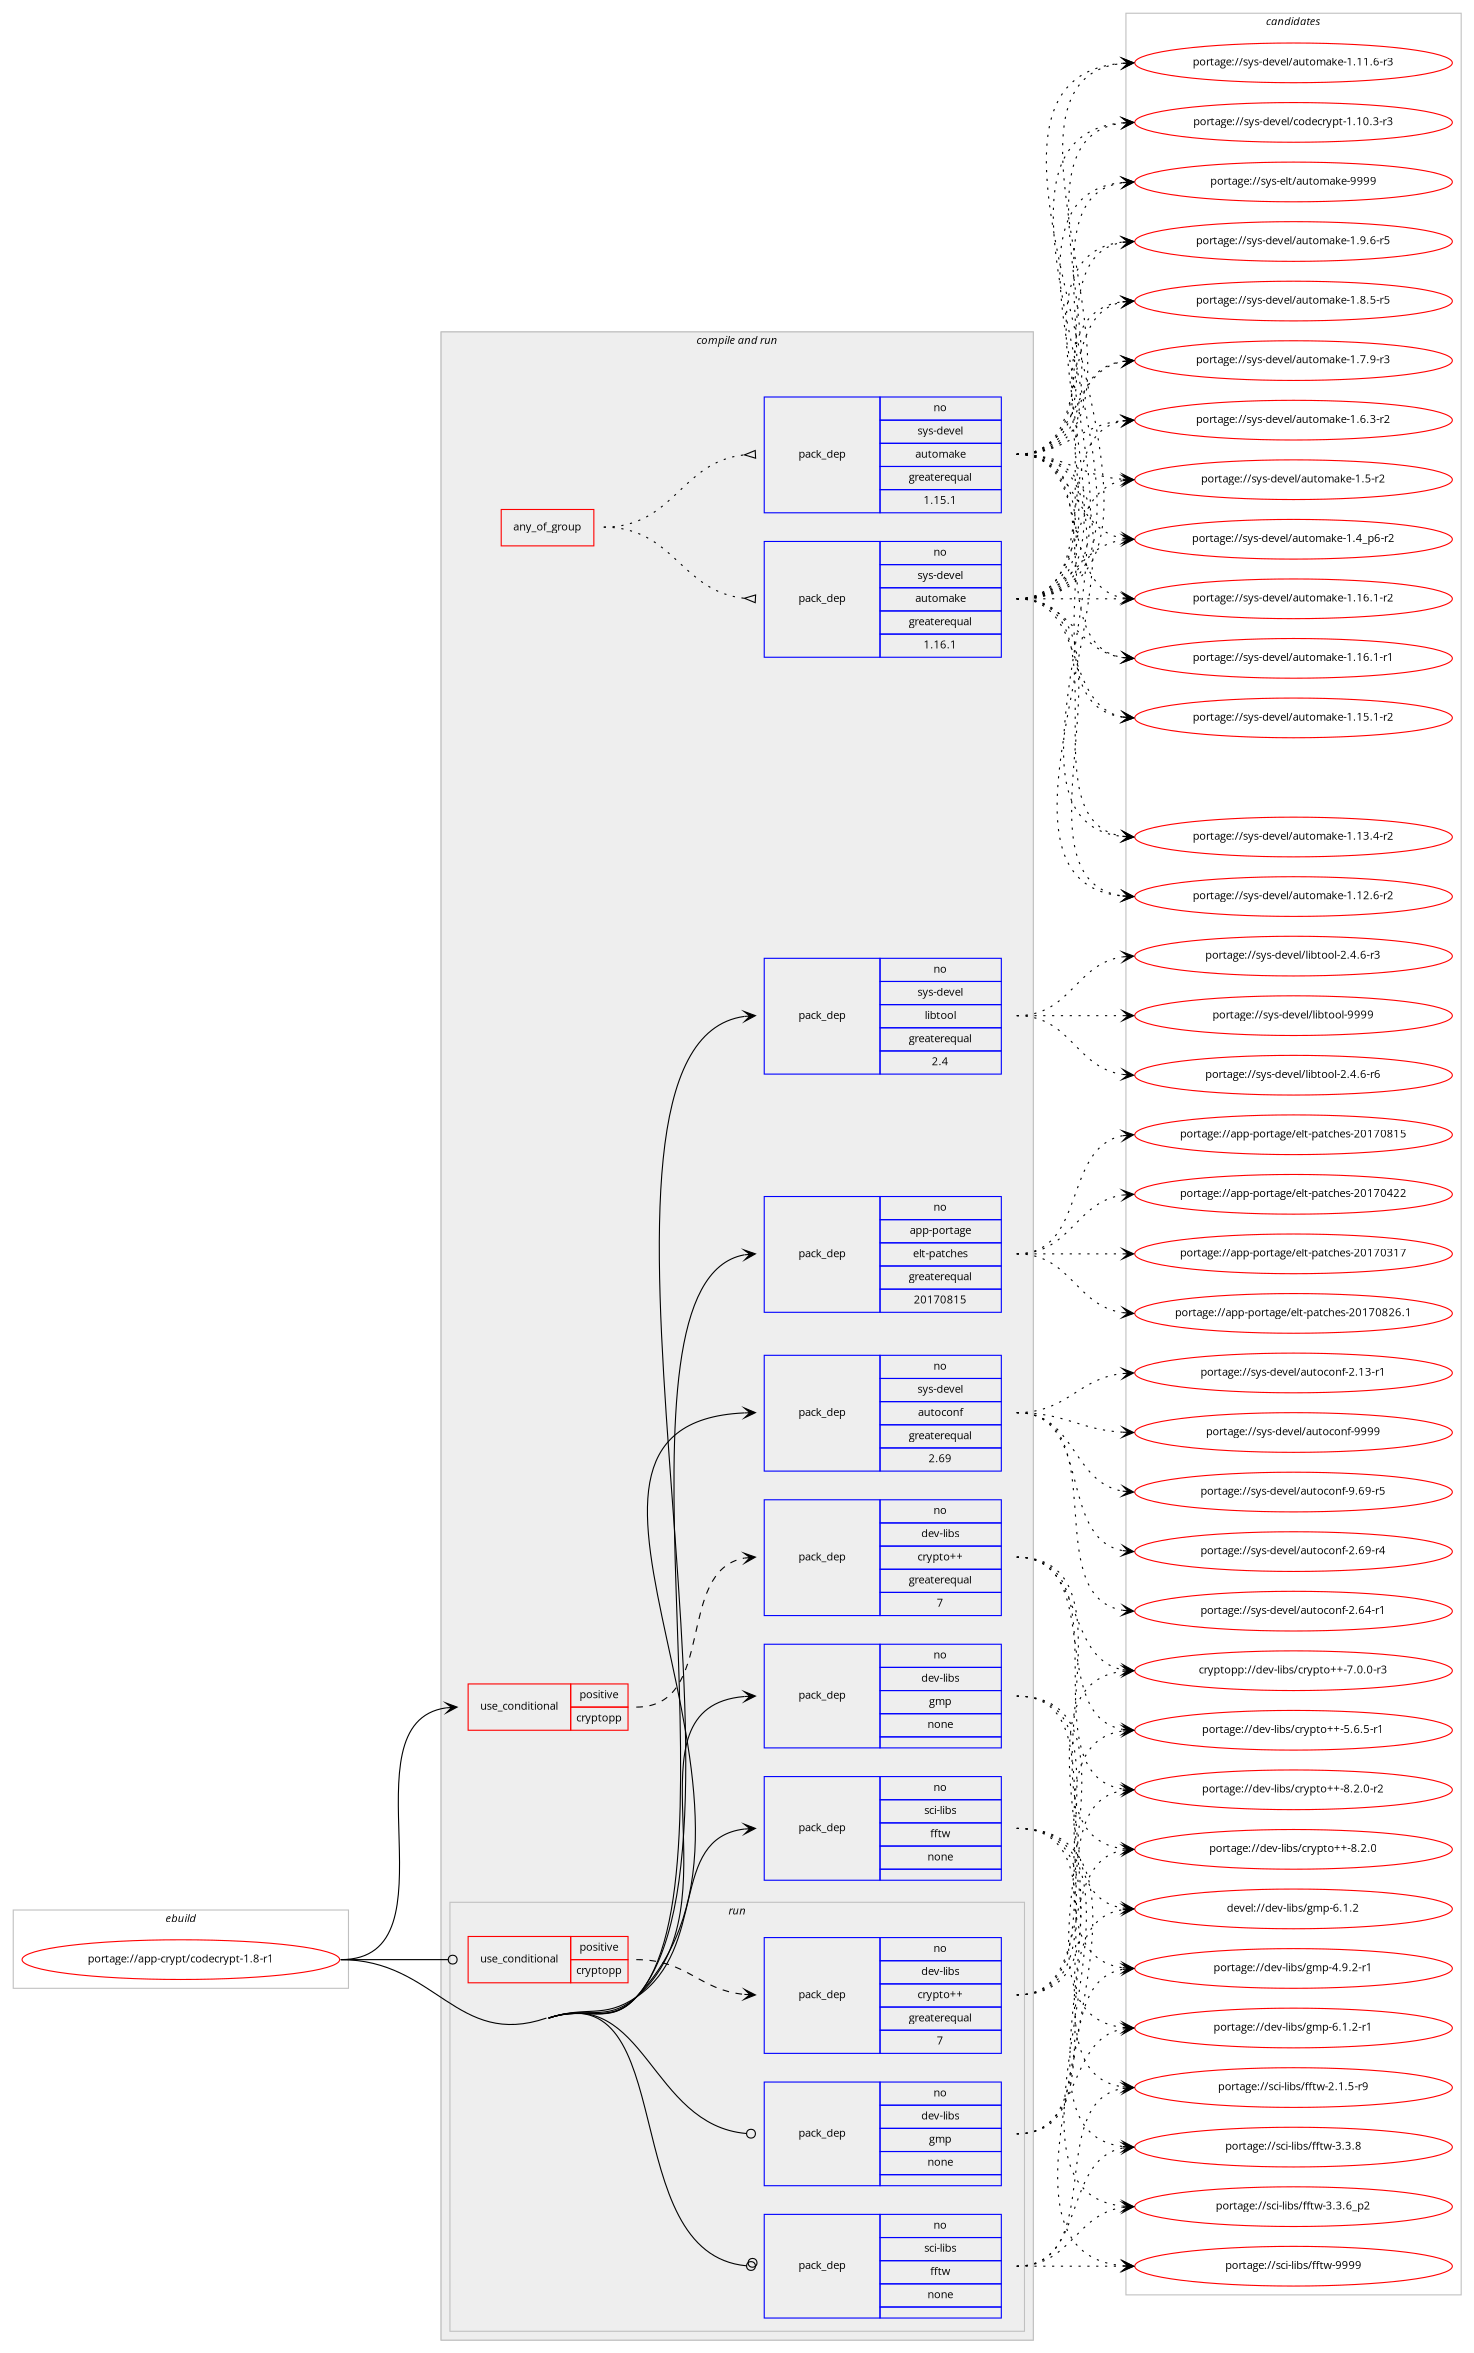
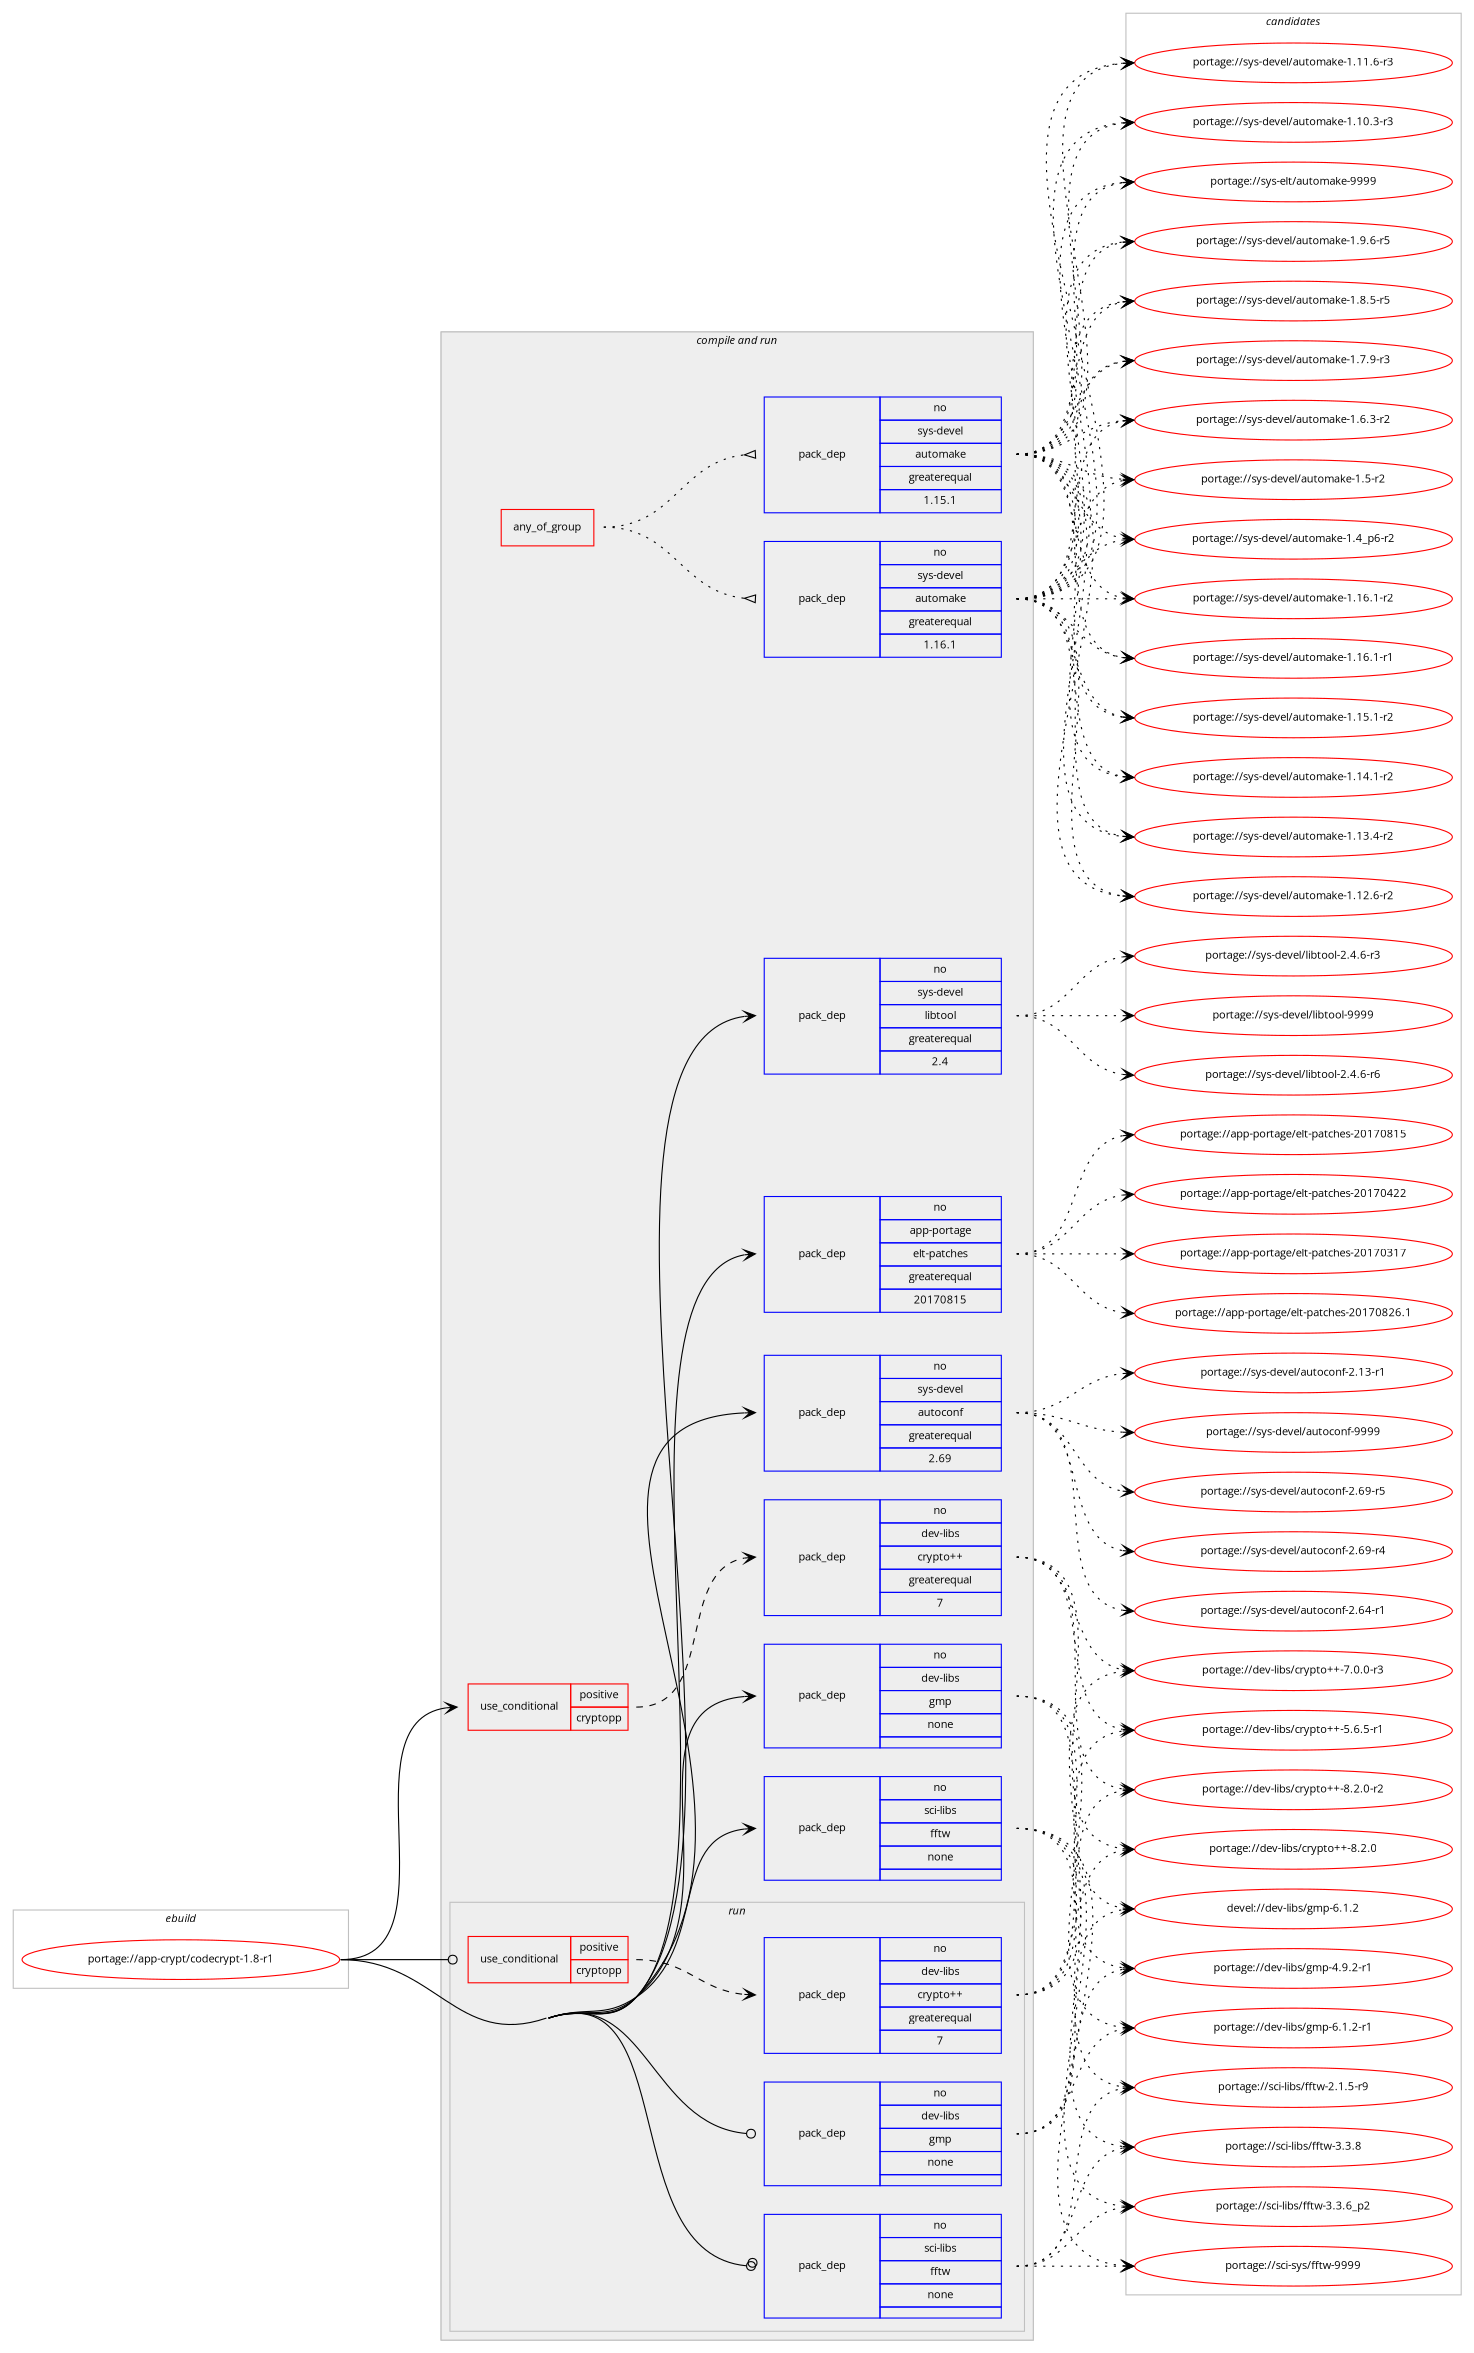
node "portage://sys-devel/codecrypt-1.10.3-r3": label "portage://sys-devel/codecrypt-1.10.3-r3" -> "portage://sys-devel/automake-1.10.3-r3"
node "portage://sys-devel/automake-1.14.1-r2": added
node "portage://sys-devel/autoconf-9.69-r5": label "portage://sys-devel/autoconf-9.69-r5" -> "portage://sys-devel/autoconf-2.69-r5"
node "cryptopp://dev-libs/crypto++-7.0.0-r3": label "cryptopp://dev-libs/crypto++-7.0.0-r3" -> "portage://dev-libs/crypto++-7.0.0-r3"
node "portage://sci-libs/fftw-9999": label "portage://sci-libs/fftw-9999" -> "portage://sci-sys/fftw-9999"
